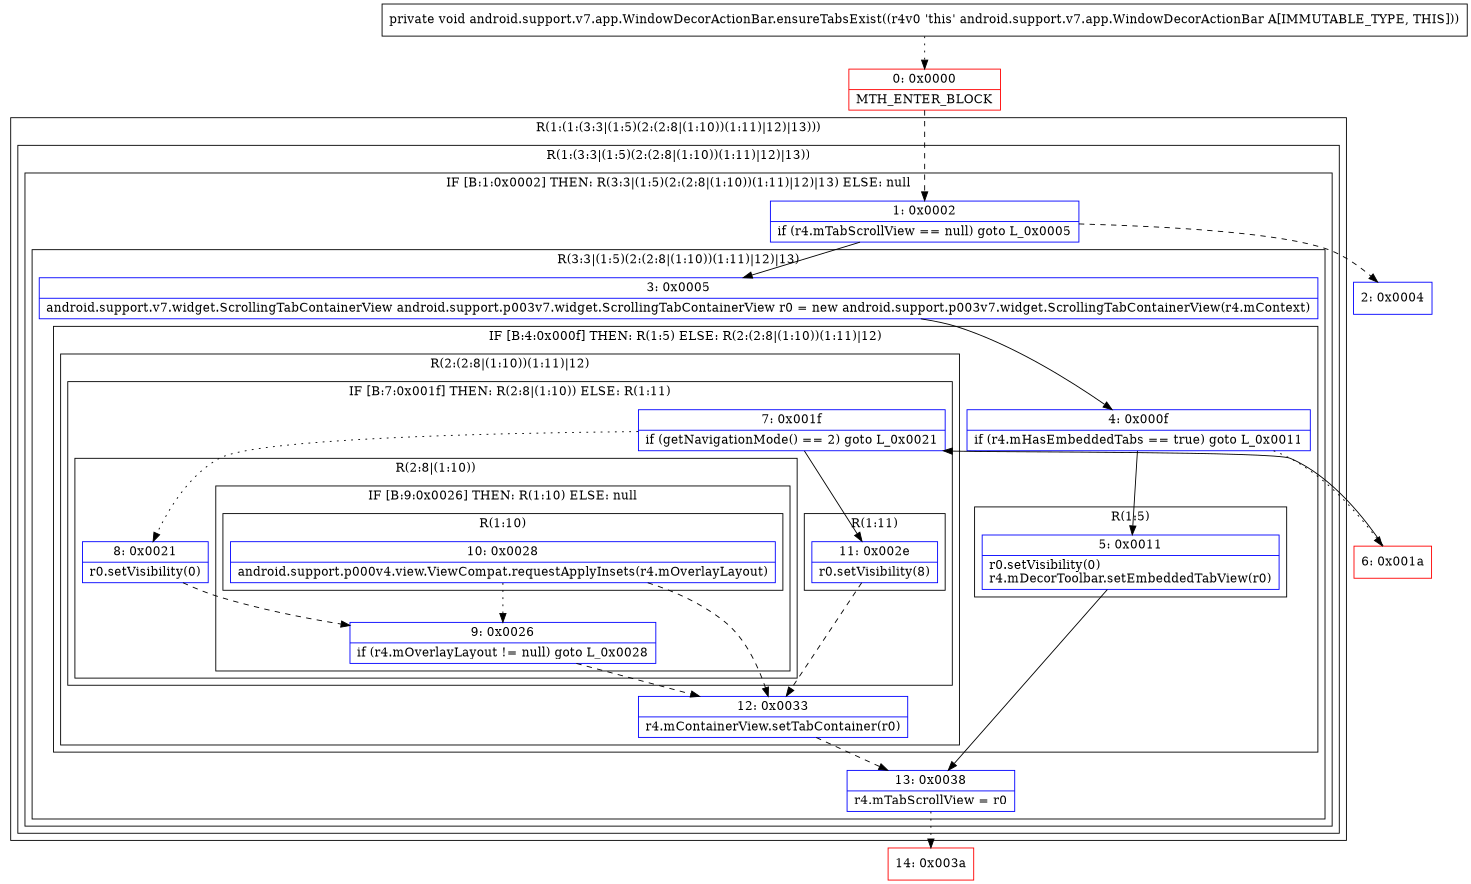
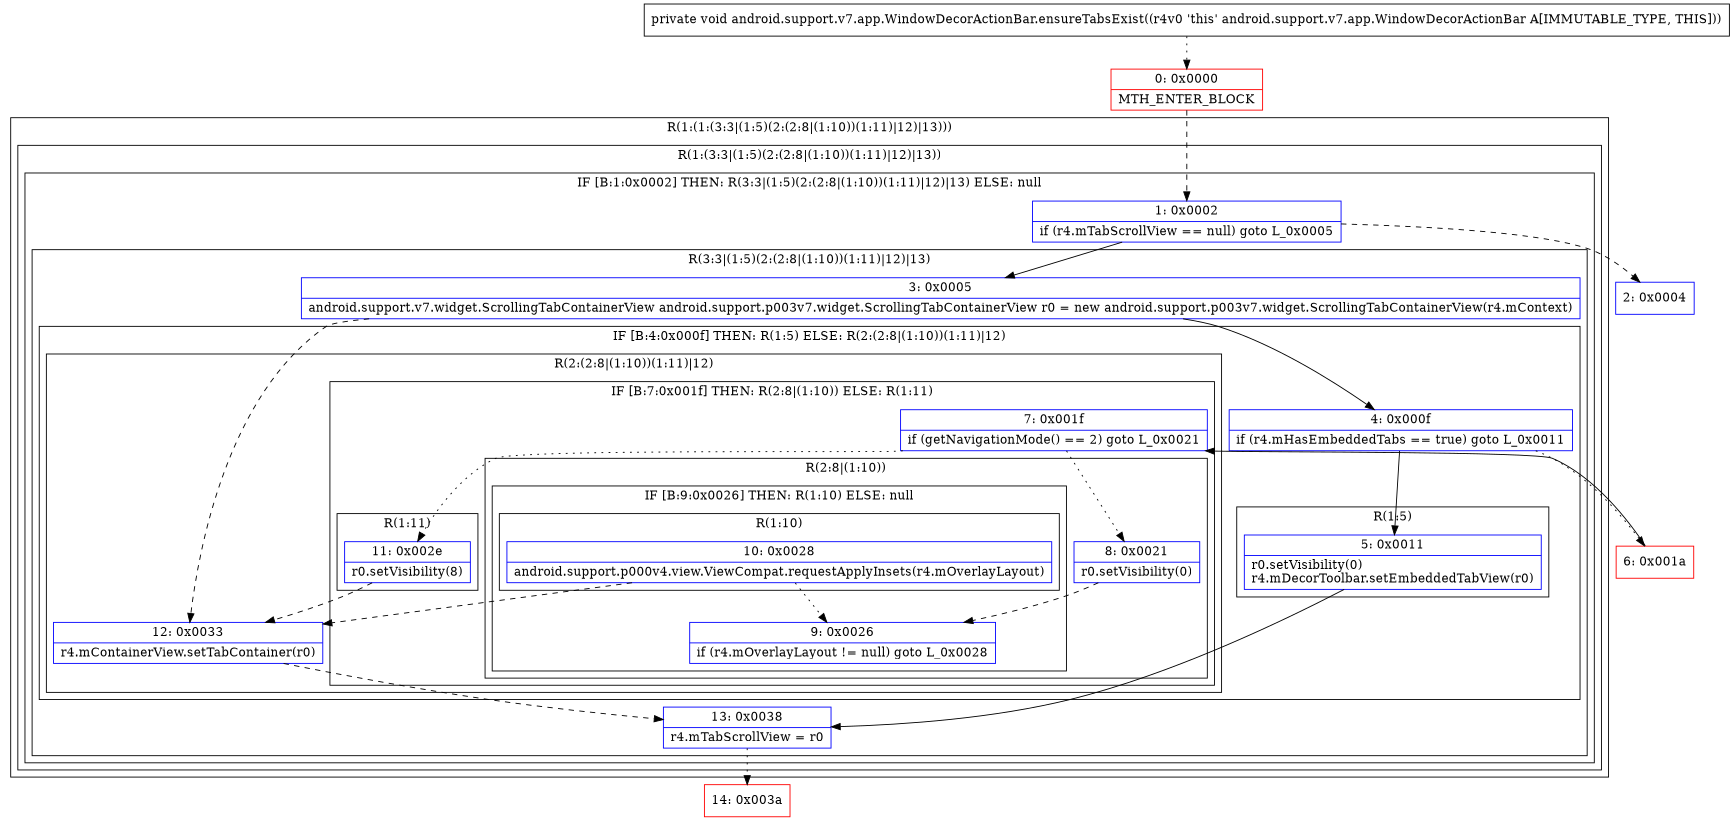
edge "7: 0x001f" -> "11: 0x002e": style solid -> dotted
edge "9: 0x0026" -> "12: 0x0033": now "3: 0x0005" -> "12: 0x0033"
